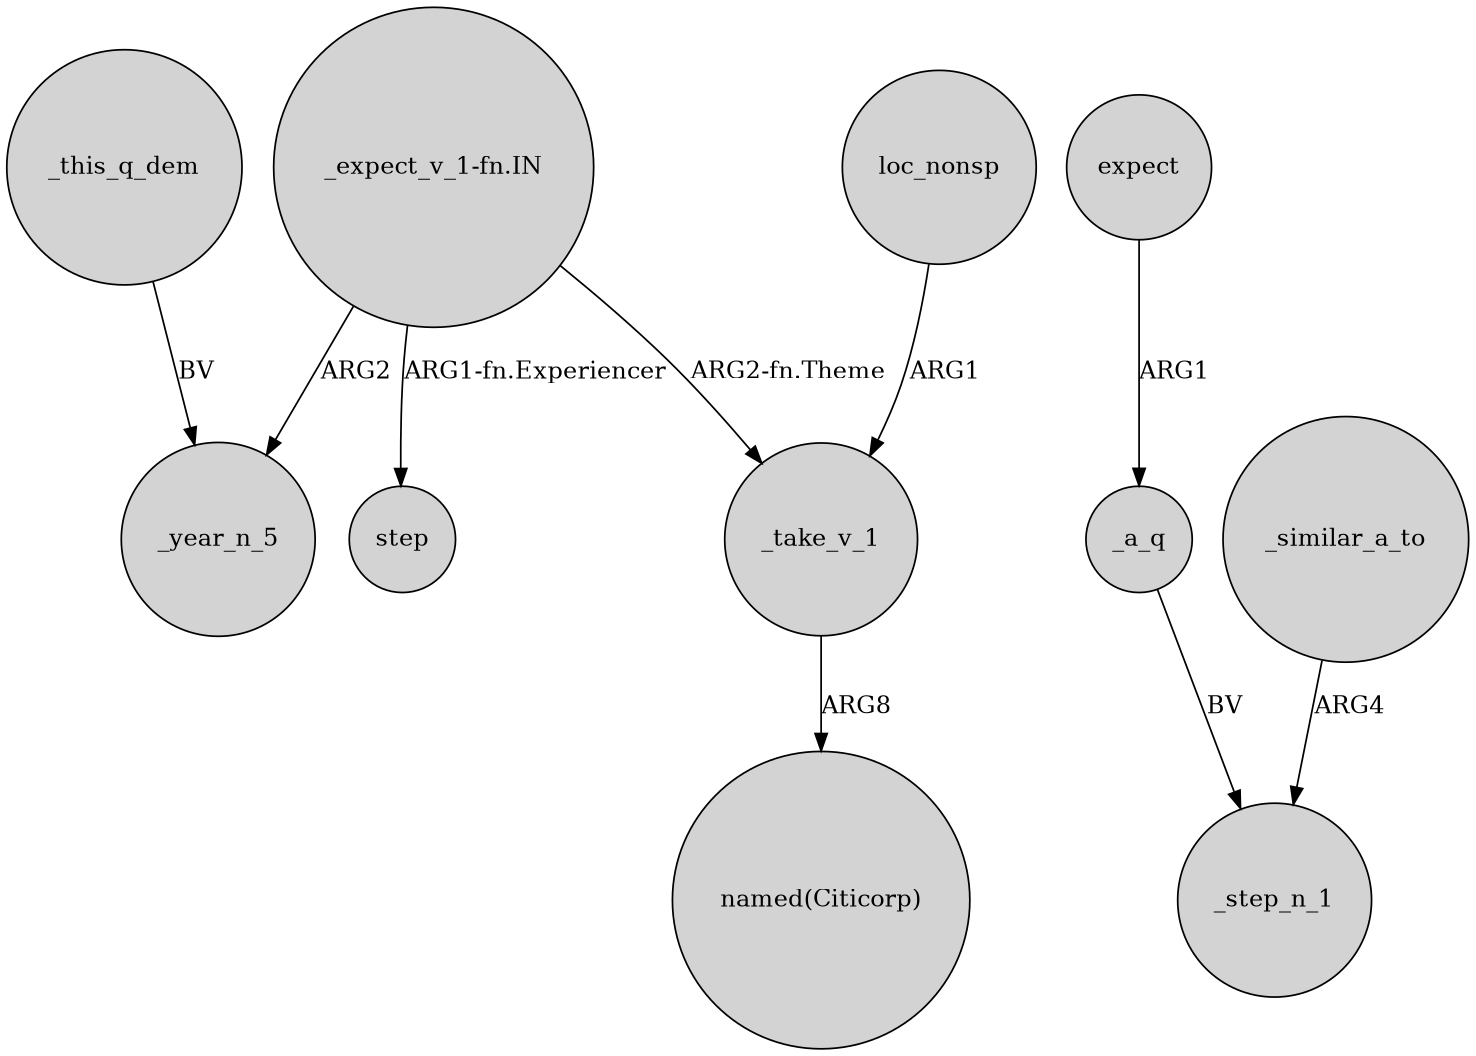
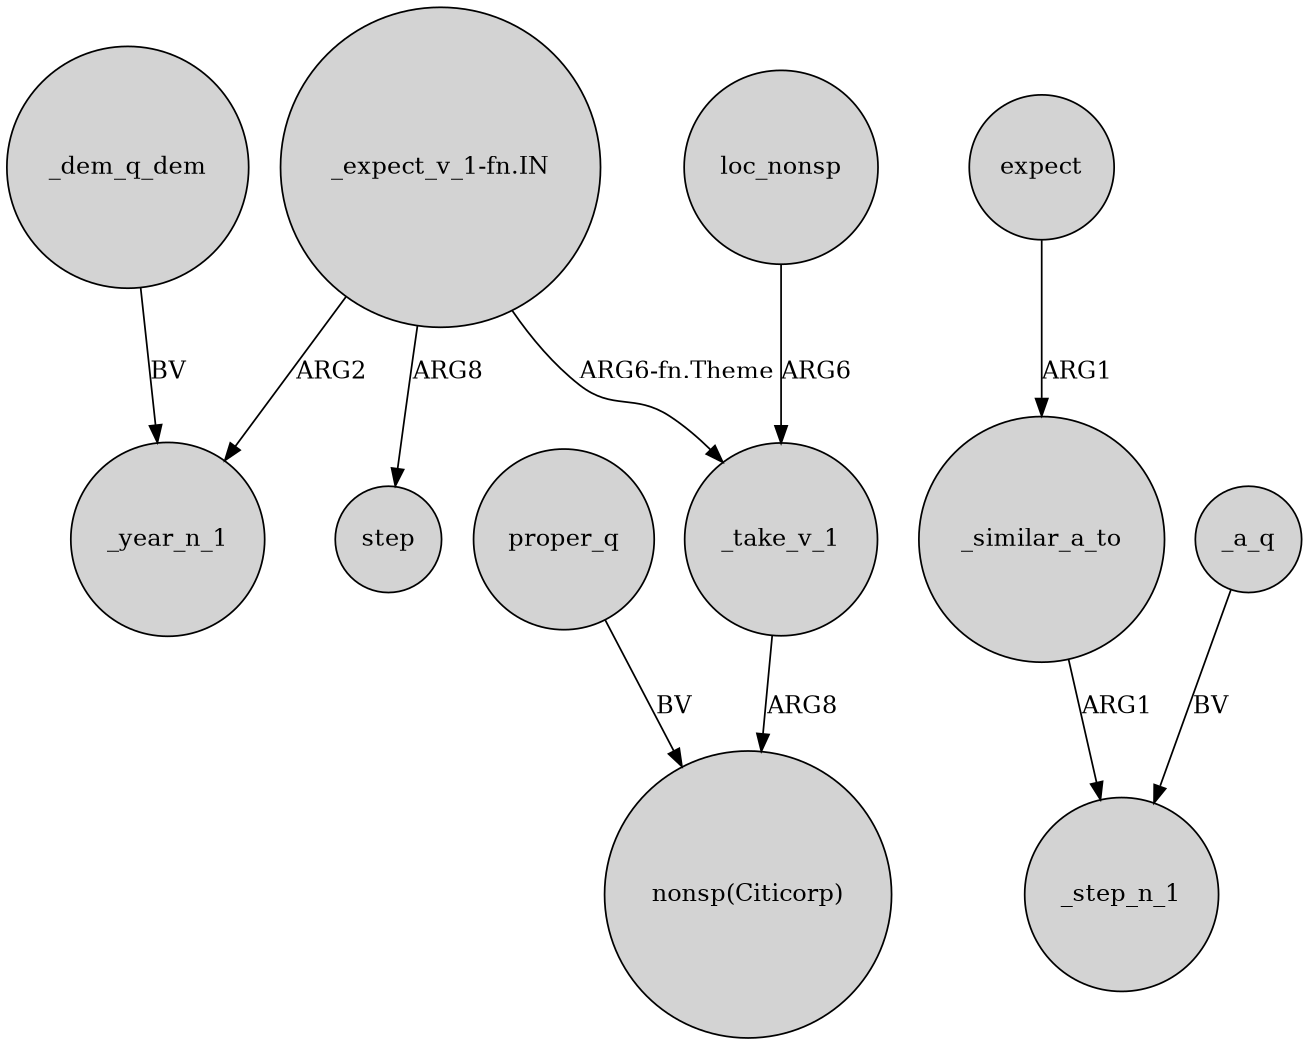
node "_this_q_dem": label "_this_q_dem" -> "_dem_q_dem"
edge "expect" -> "_a_q": now "expect" -> "_similar_a_to"
edge "_expect_v_1-fn.IN" -> "step": label "ARG1-fn.Experiencer" -> "ARG8"
edge "_expect_v_1-fn.IN" -> "_take_v_1": label "ARG2-fn.Theme" -> "ARG6-fn.Theme"
edge "loc_nonsp" -> "_take_v_1": label "ARG1" -> "ARG6"
node "_year_n_5": label "_year_n_5" -> "_year_n_1"
node "proper_q": added
edge "_similar_a_to" -> "_step_n_1": label "ARG4" -> "ARG1"
node "named(Citicorp)": label "named(Citicorp)" -> "nonsp(Citicorp)"
